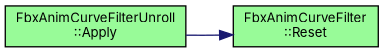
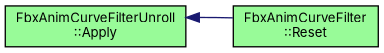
edge "FbxAnimCurveFilterUnroll ::Apply" -> "FbxAnimCurveFilter ::Reset": reversed
